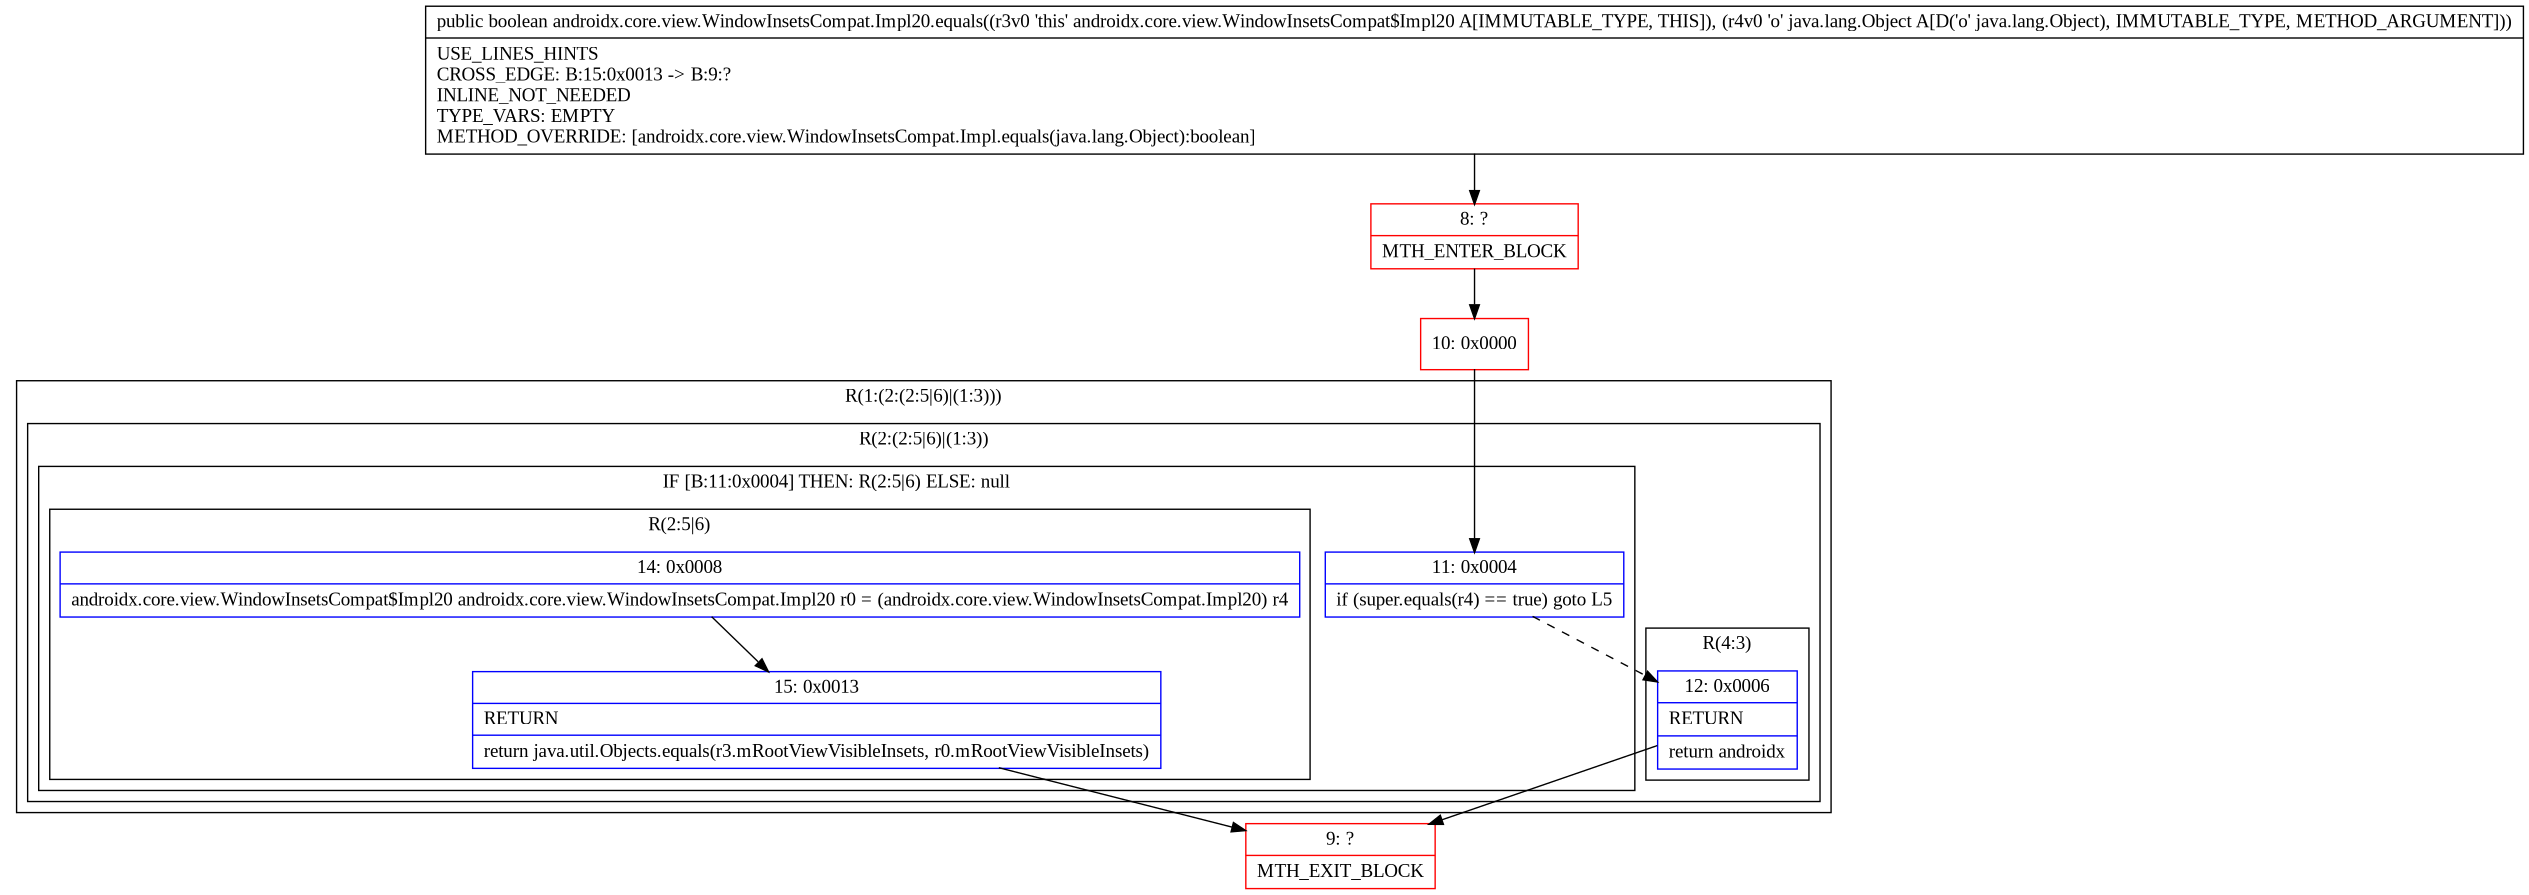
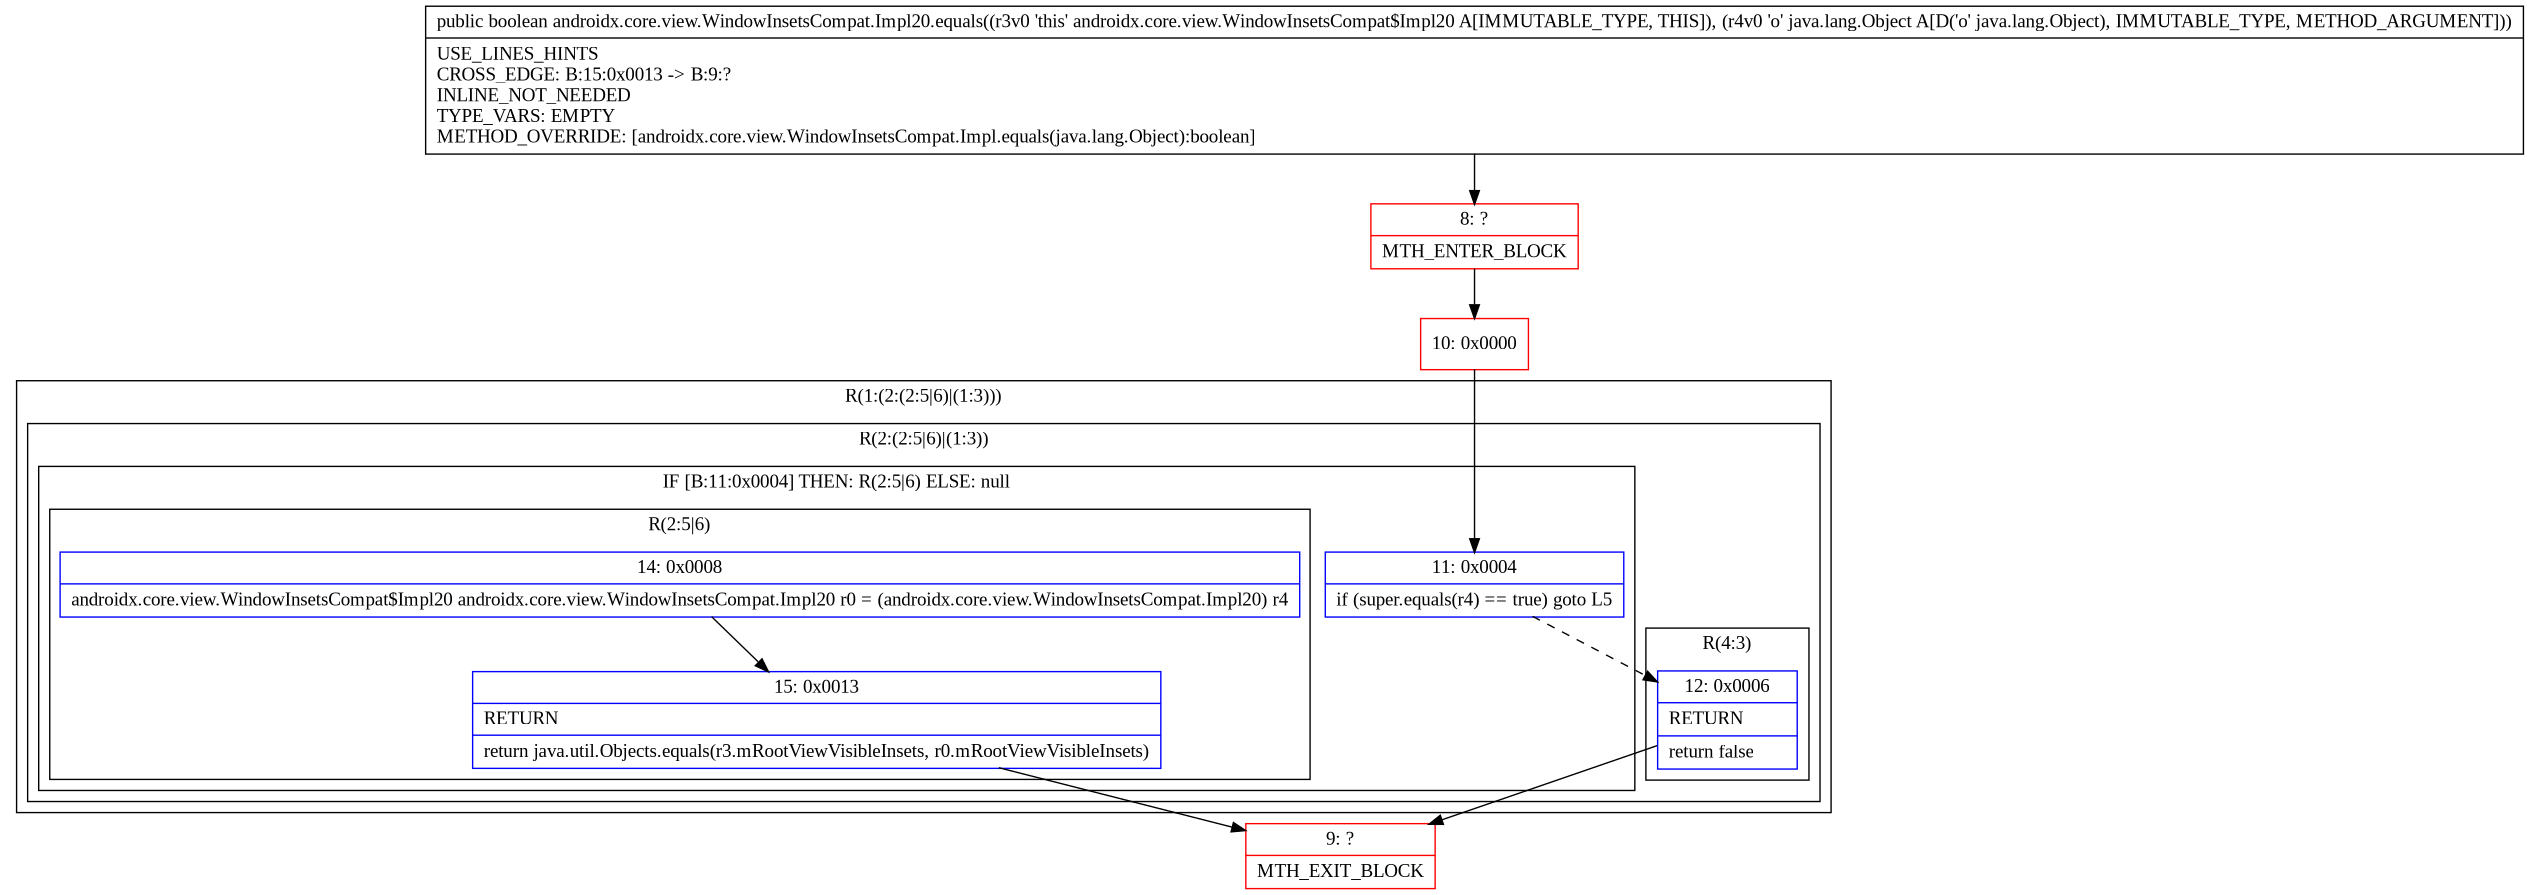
node "12: 0x0006": text "return androidx" -> "return false"
